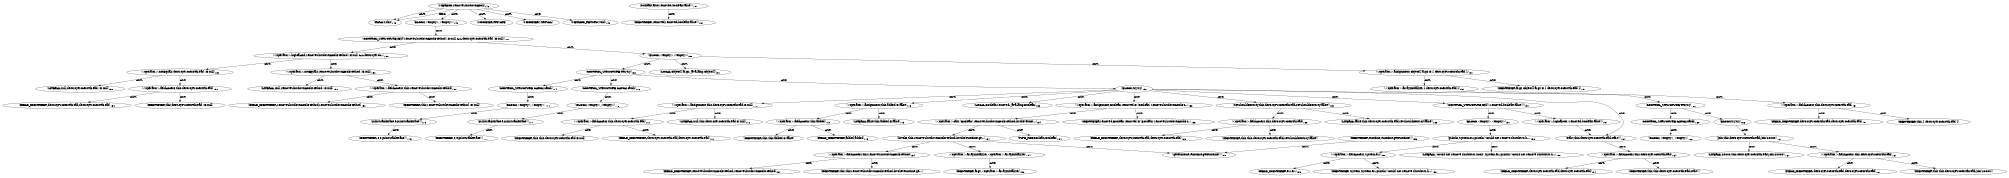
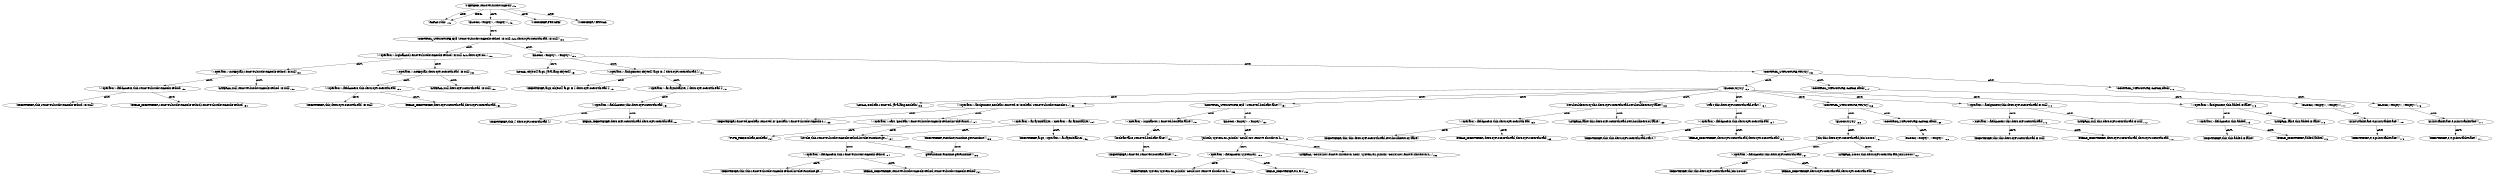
node "(METHOD_RETURN,void)": removed
edge "(<operator>.logicalNot,!removed.booleanValue())" -> "(start,this.destroyProcessThread.start())": now "(<operator>.logicalNot,!removed.booleanValue())" -> "(booleanValue,removed.booleanValue())"
edge "(invoke,this.removeShutdownHookMethod.invoke(Runtime.ge...)" -> "(<operator>.arrayInitializer,<operator>.arrayInitializer)": reversed
